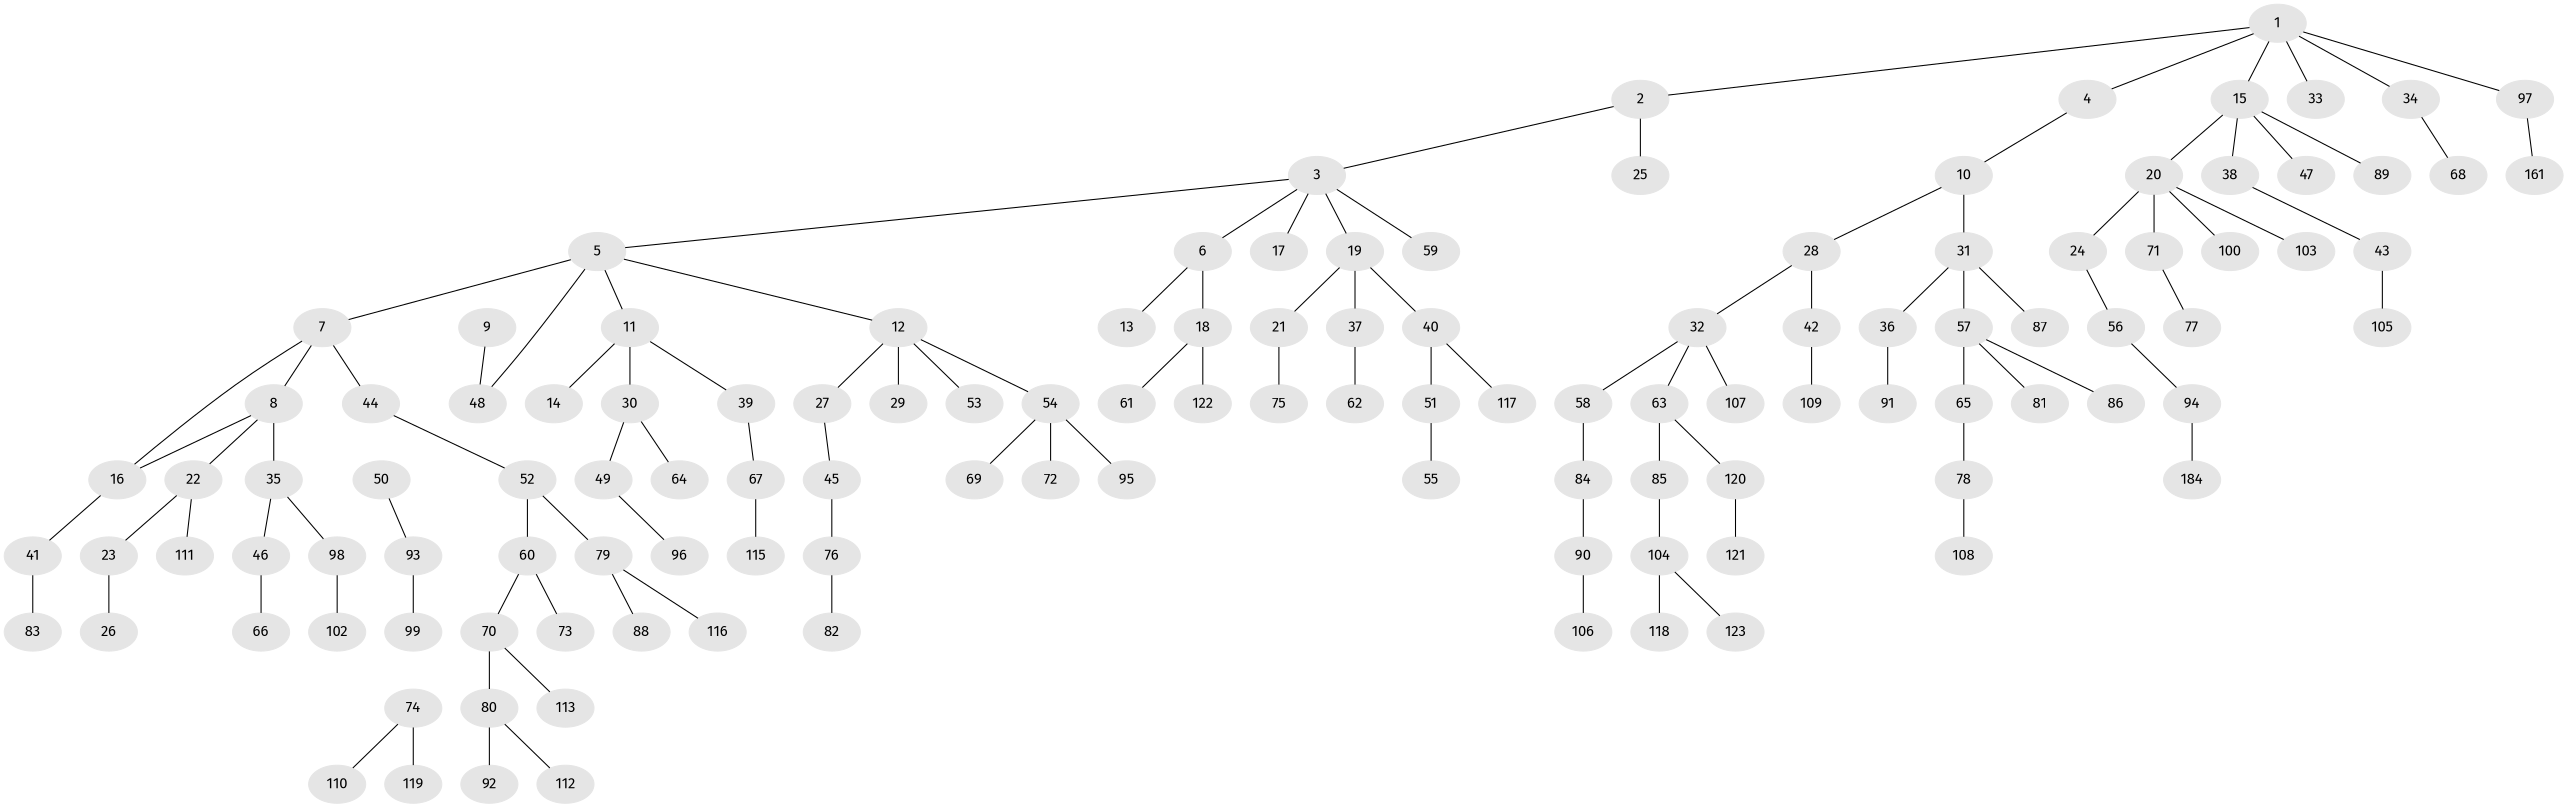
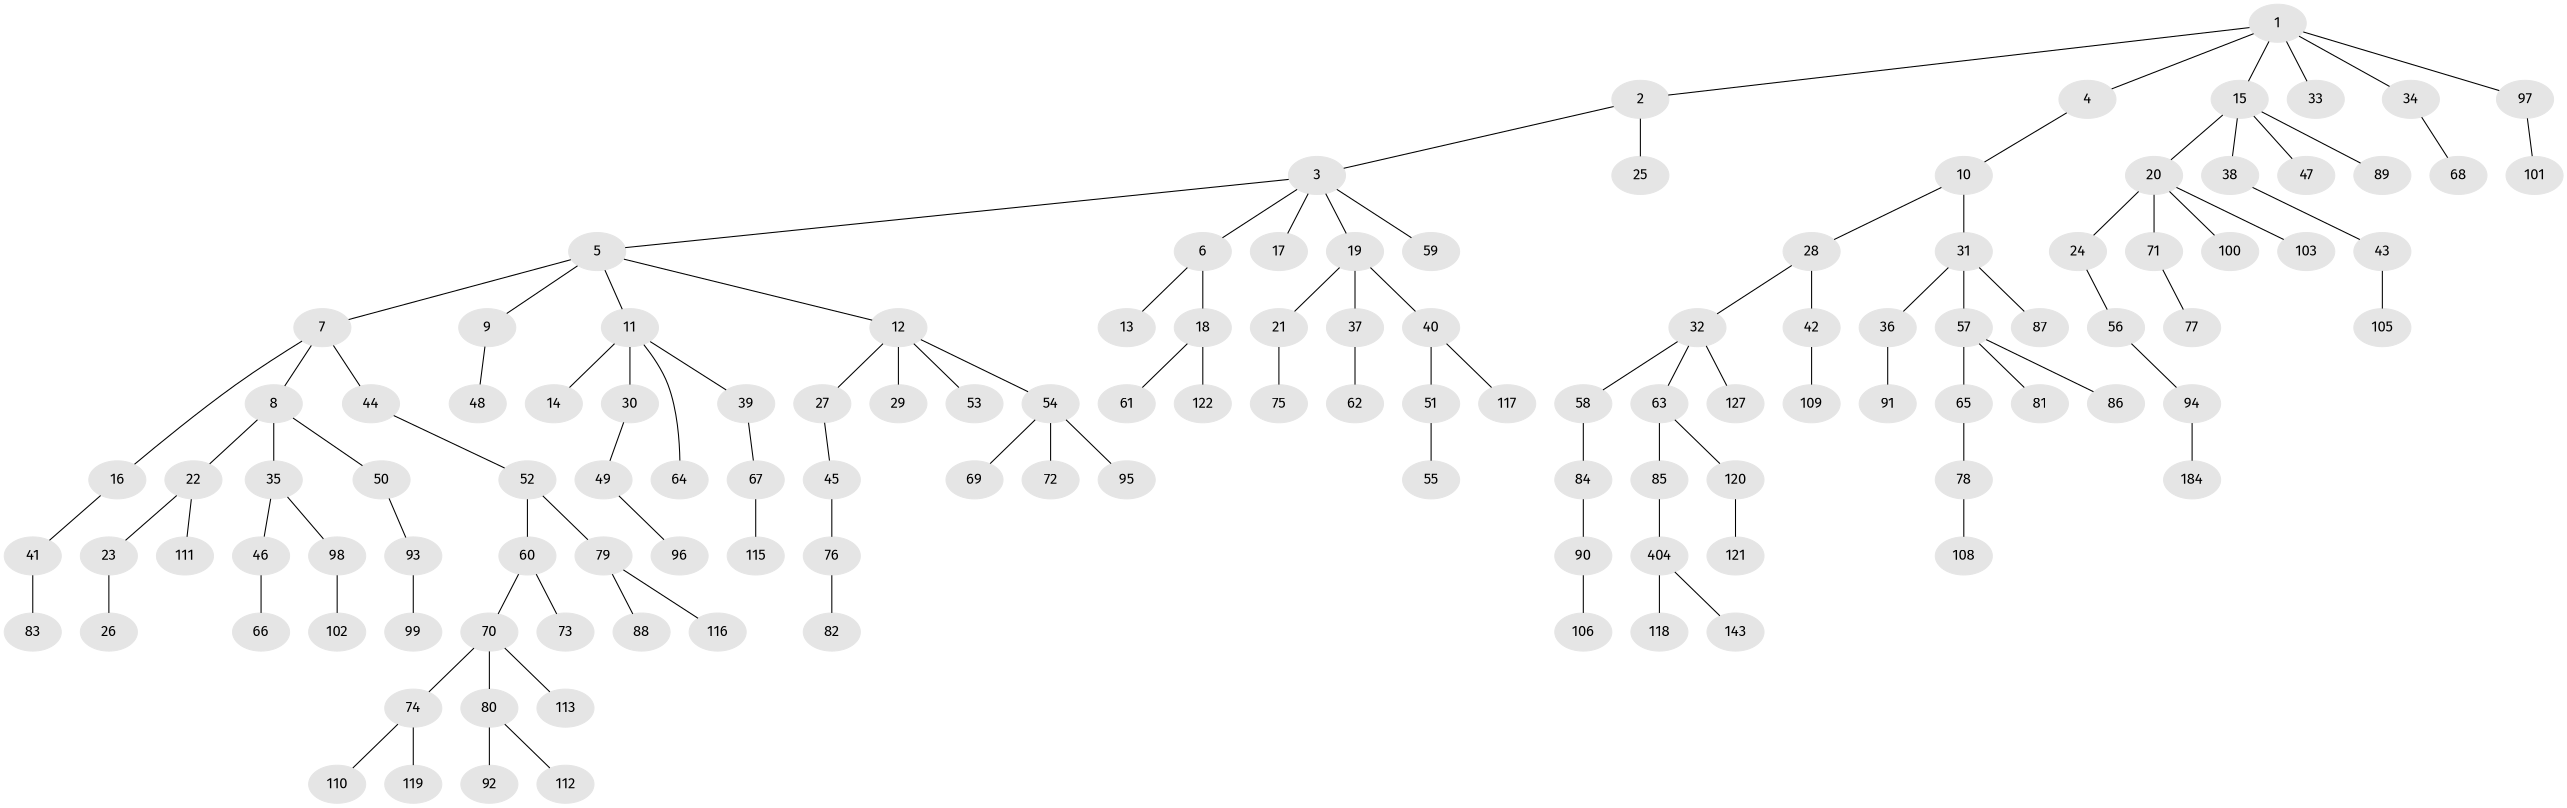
node "161": label "161" -> "101"
edge "5" -- "48": now "5" -- "9"
node "107": label "107" -> "127"
edge "8" -- "16": now "8" -- "50"
edge "30" -- "64": now "11" -- "64"
node "104": label "104" -> "404"
node "123": label "123" -> "143"
edge "70" -- "74": added
